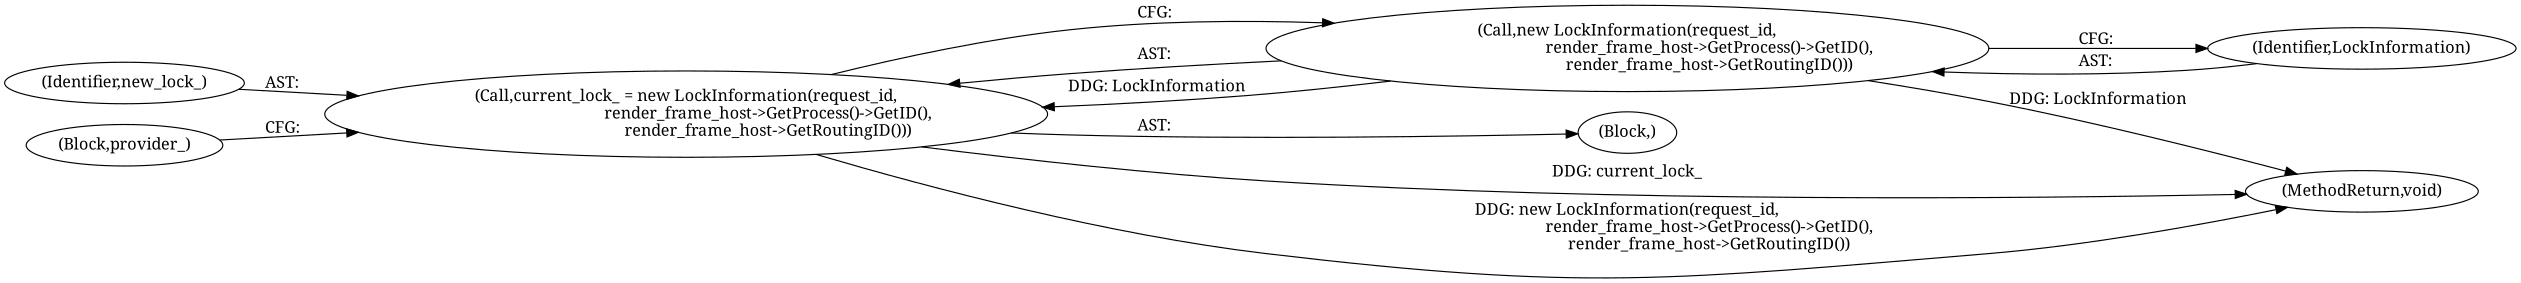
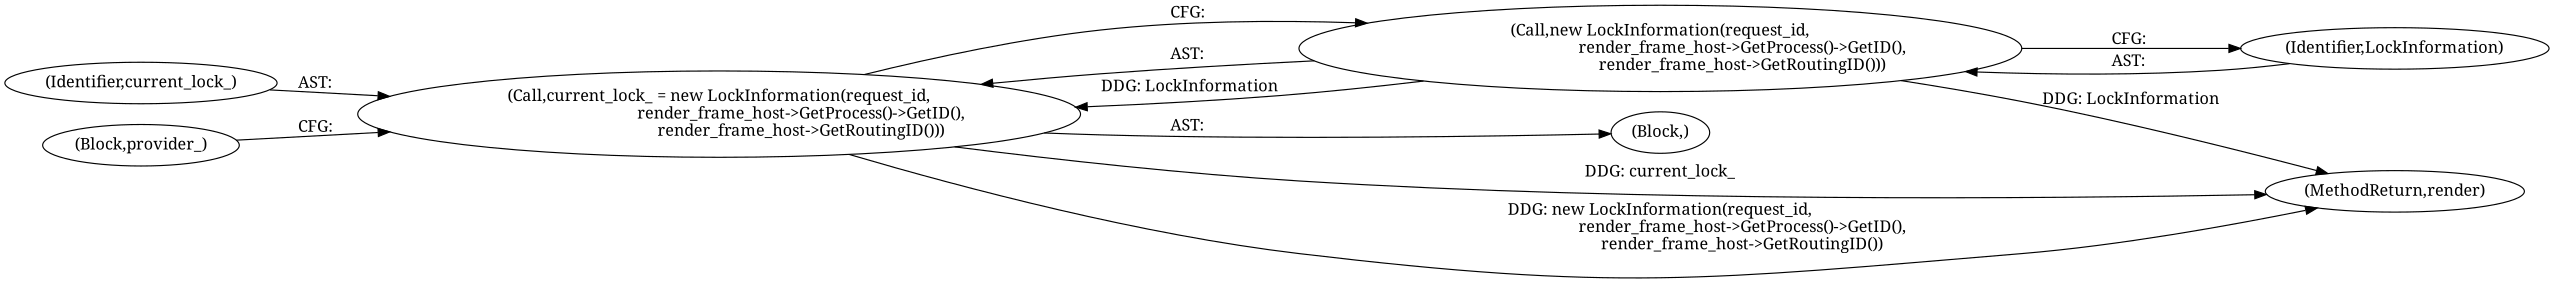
node "(Identifier,new_lock_)": label "(Identifier,new_lock_)" -> "(Identifier,current_lock_)"
node "(MethodReturn,void)": label "(MethodReturn,void)" -> "(MethodReturn,render)"
